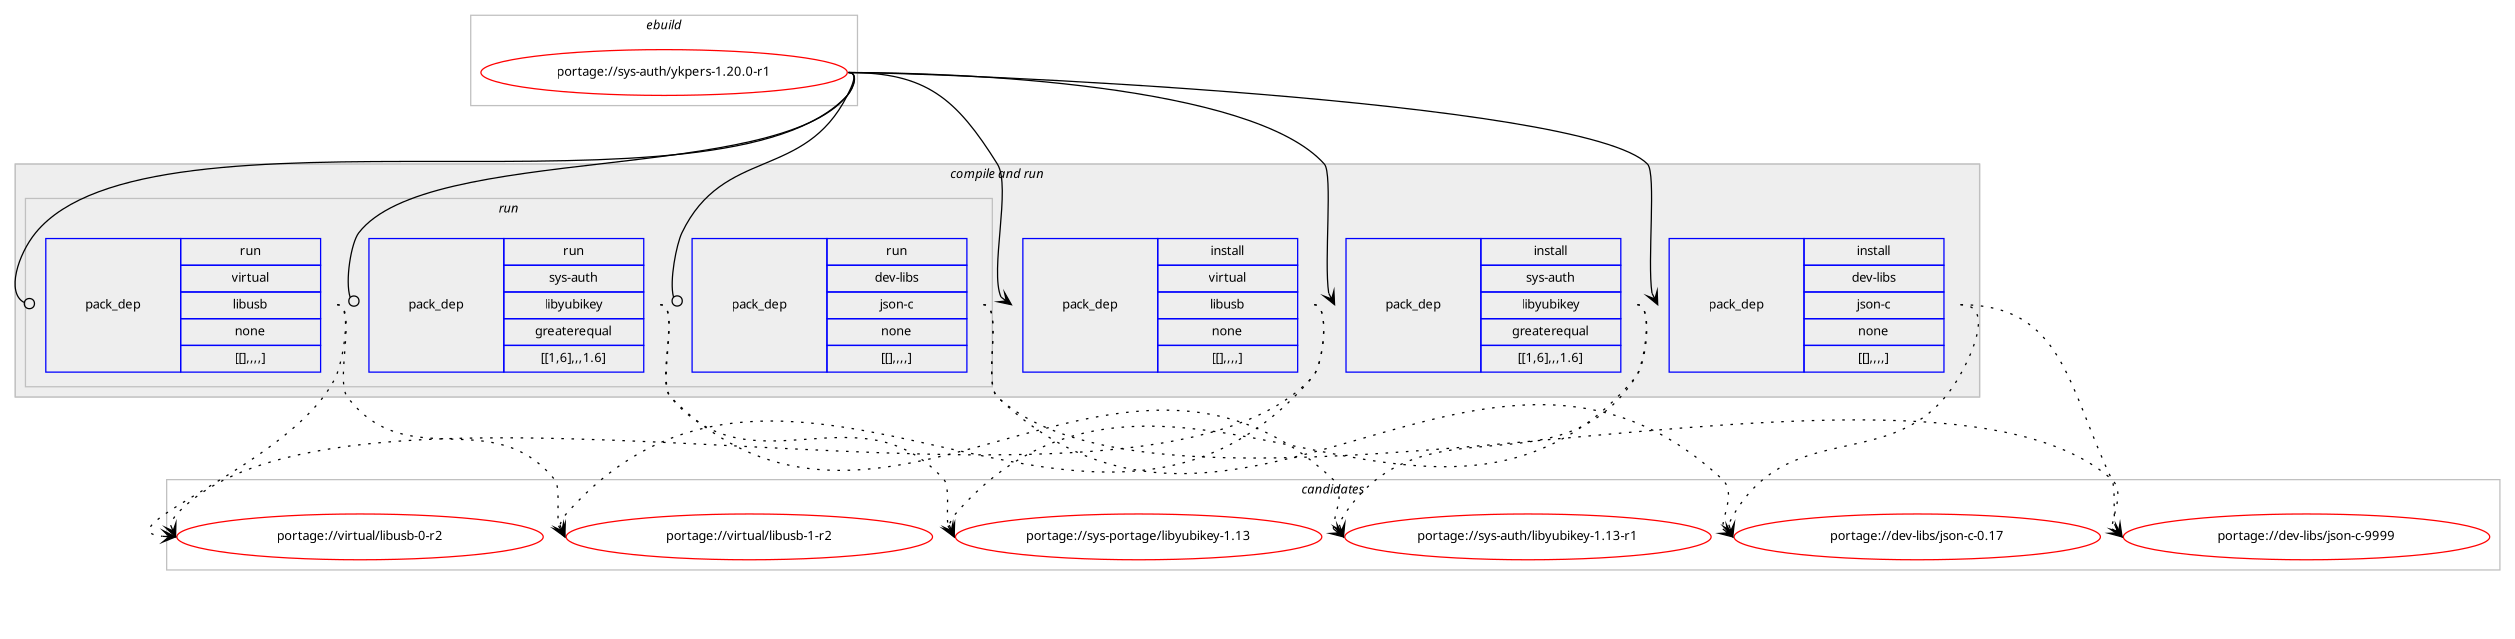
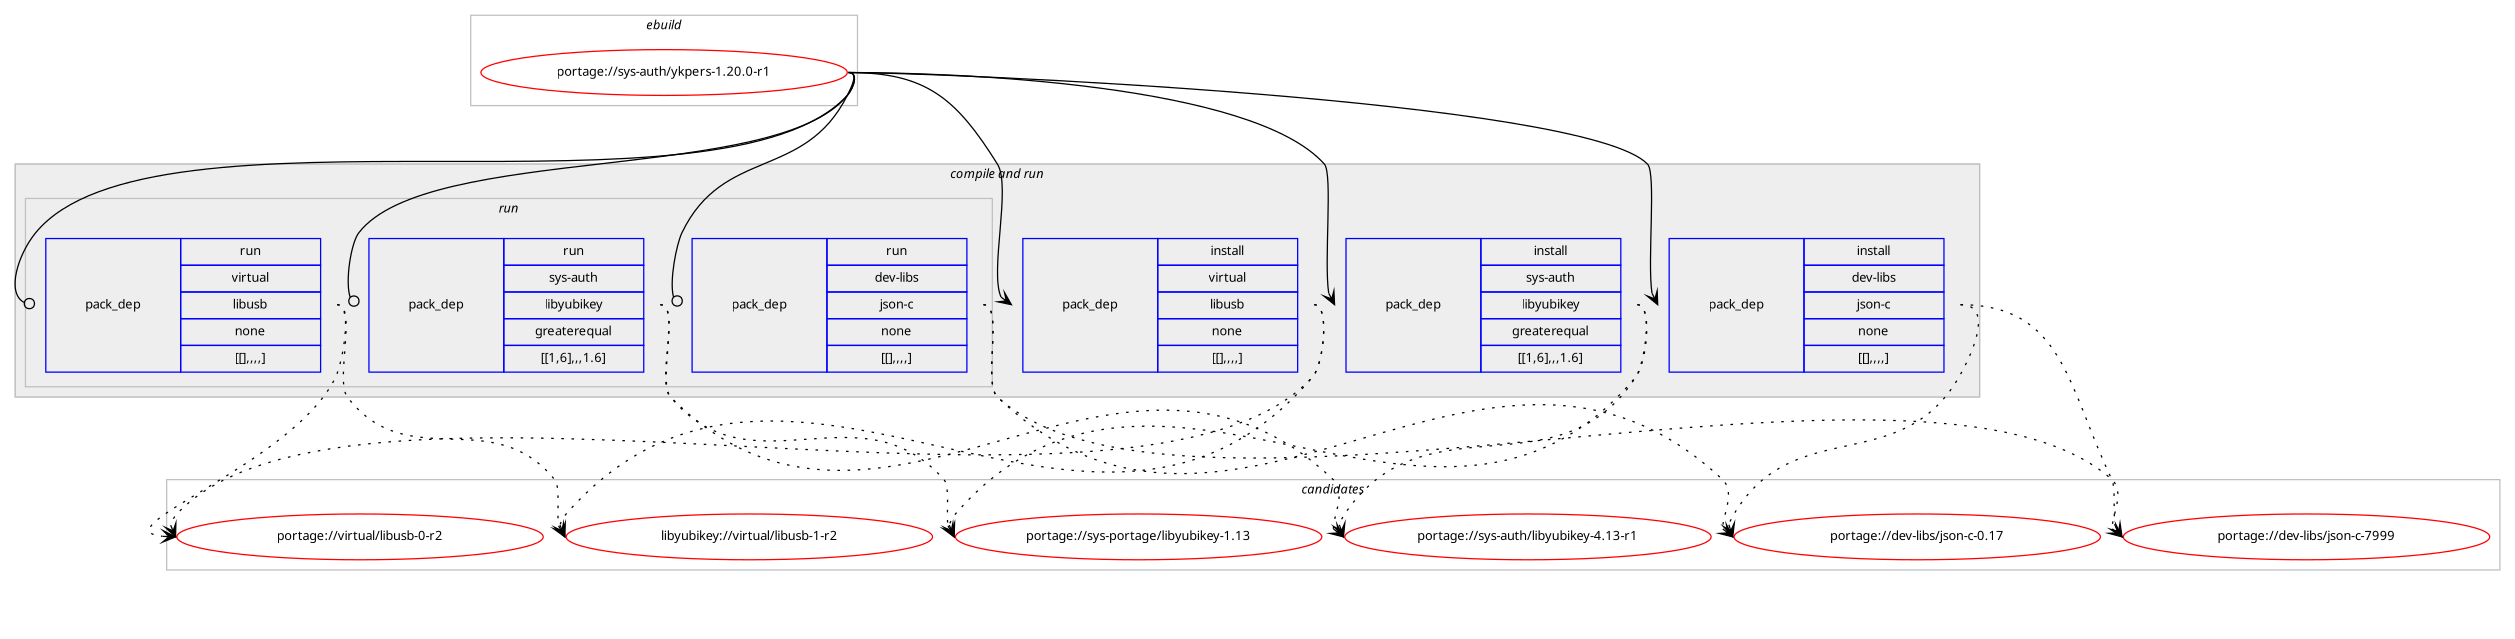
node "portage://virtual/libusb-1-r2": label "portage://virtual/libusb-1-r2" -> "libyubikey://virtual/libusb-1-r2"
node "portage://sys-auth/libyubikey-1.13-r1": label "portage://sys-auth/libyubikey-1.13-r1" -> "portage://sys-auth/libyubikey-4.13-r1"
node "portage://dev-libs/json-c-9999": label "portage://dev-libs/json-c-9999" -> "portage://dev-libs/json-c-7999"
